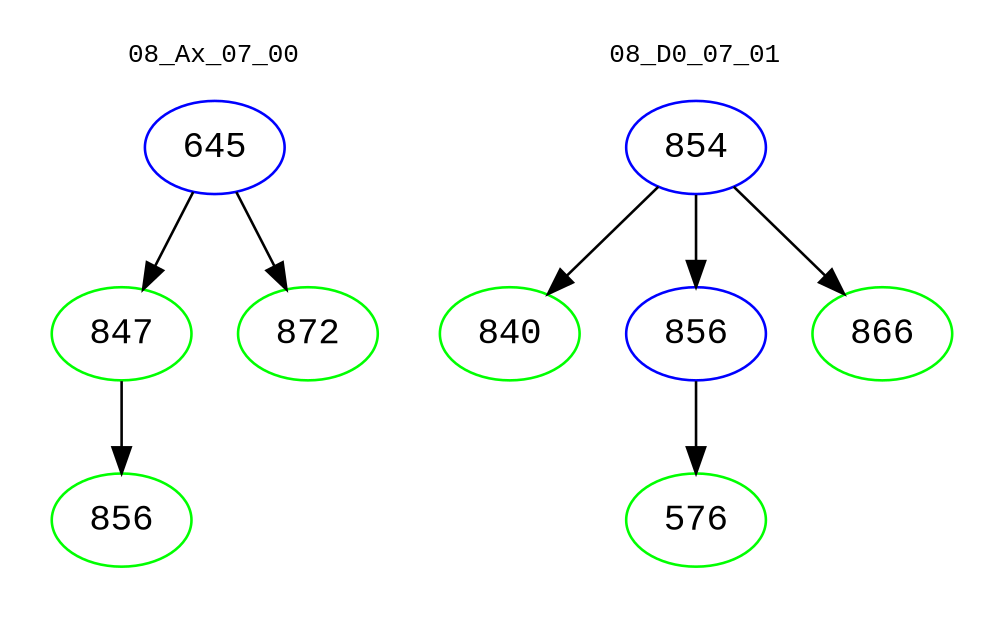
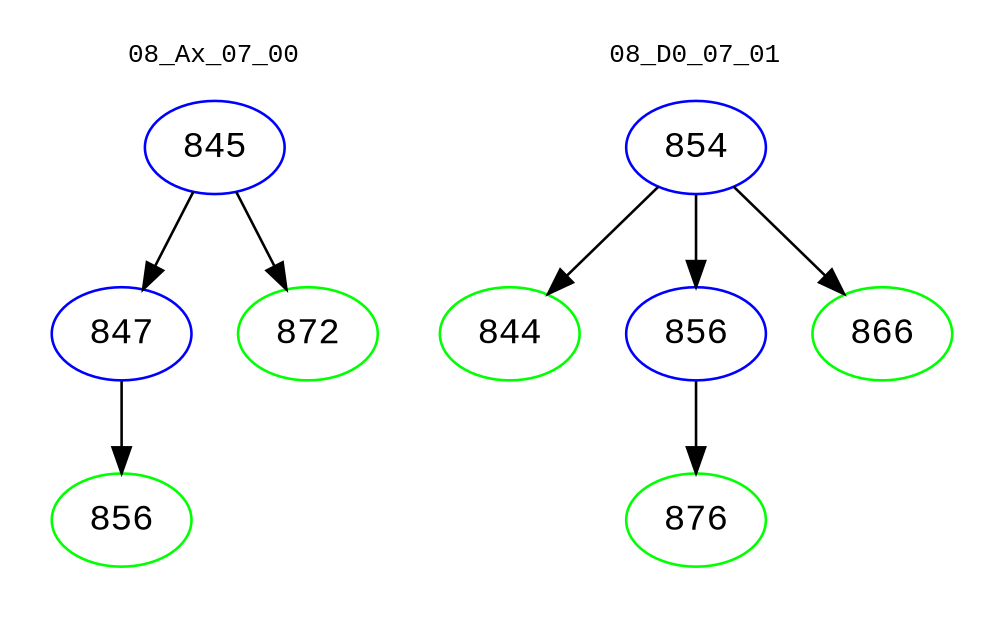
node "645": label "645" -> "845"
node "847": color green -> blue
node "840": label "840" -> "844"
node "576": label "576" -> "876"
